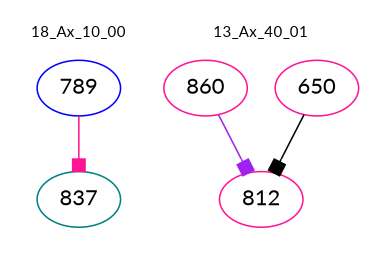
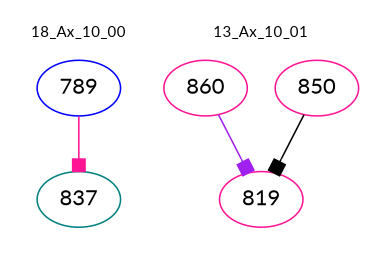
cluster "13_Ax_40_01": label "13_Ax_40_01" -> "13_Ax_10_01"
node "650": label "650" -> "850"
node "812": label "812" -> "819"
